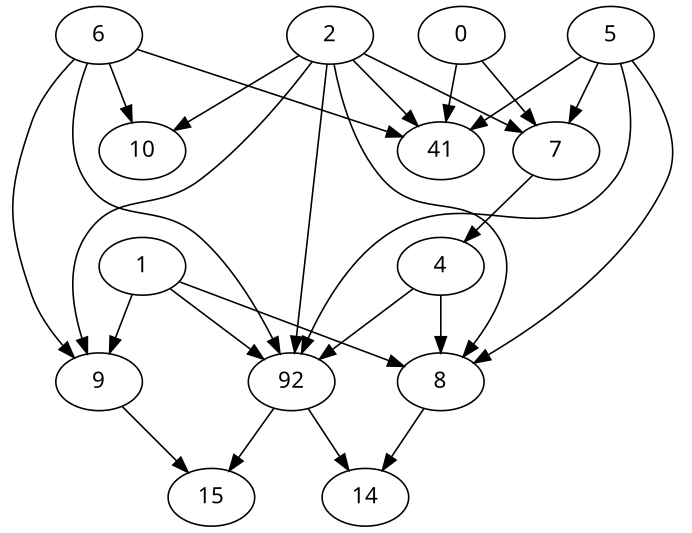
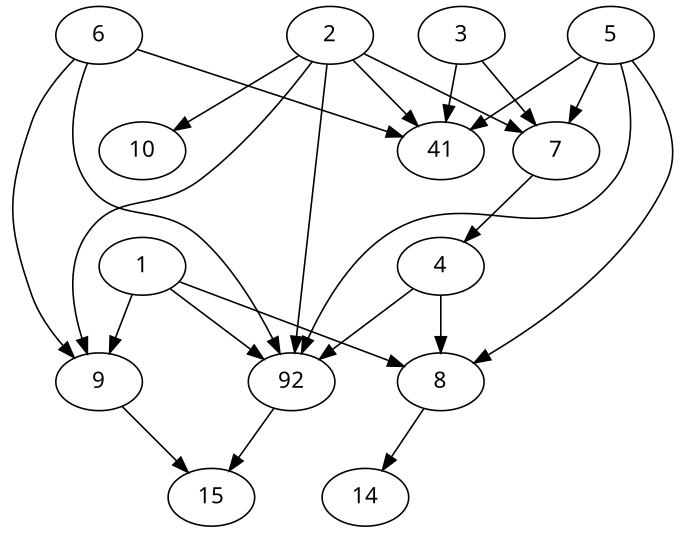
node "0": label "0" -> "3"
edge "6" -> "10": removed
edge "2" -> "8": removed
edge "92" -> "14": removed
